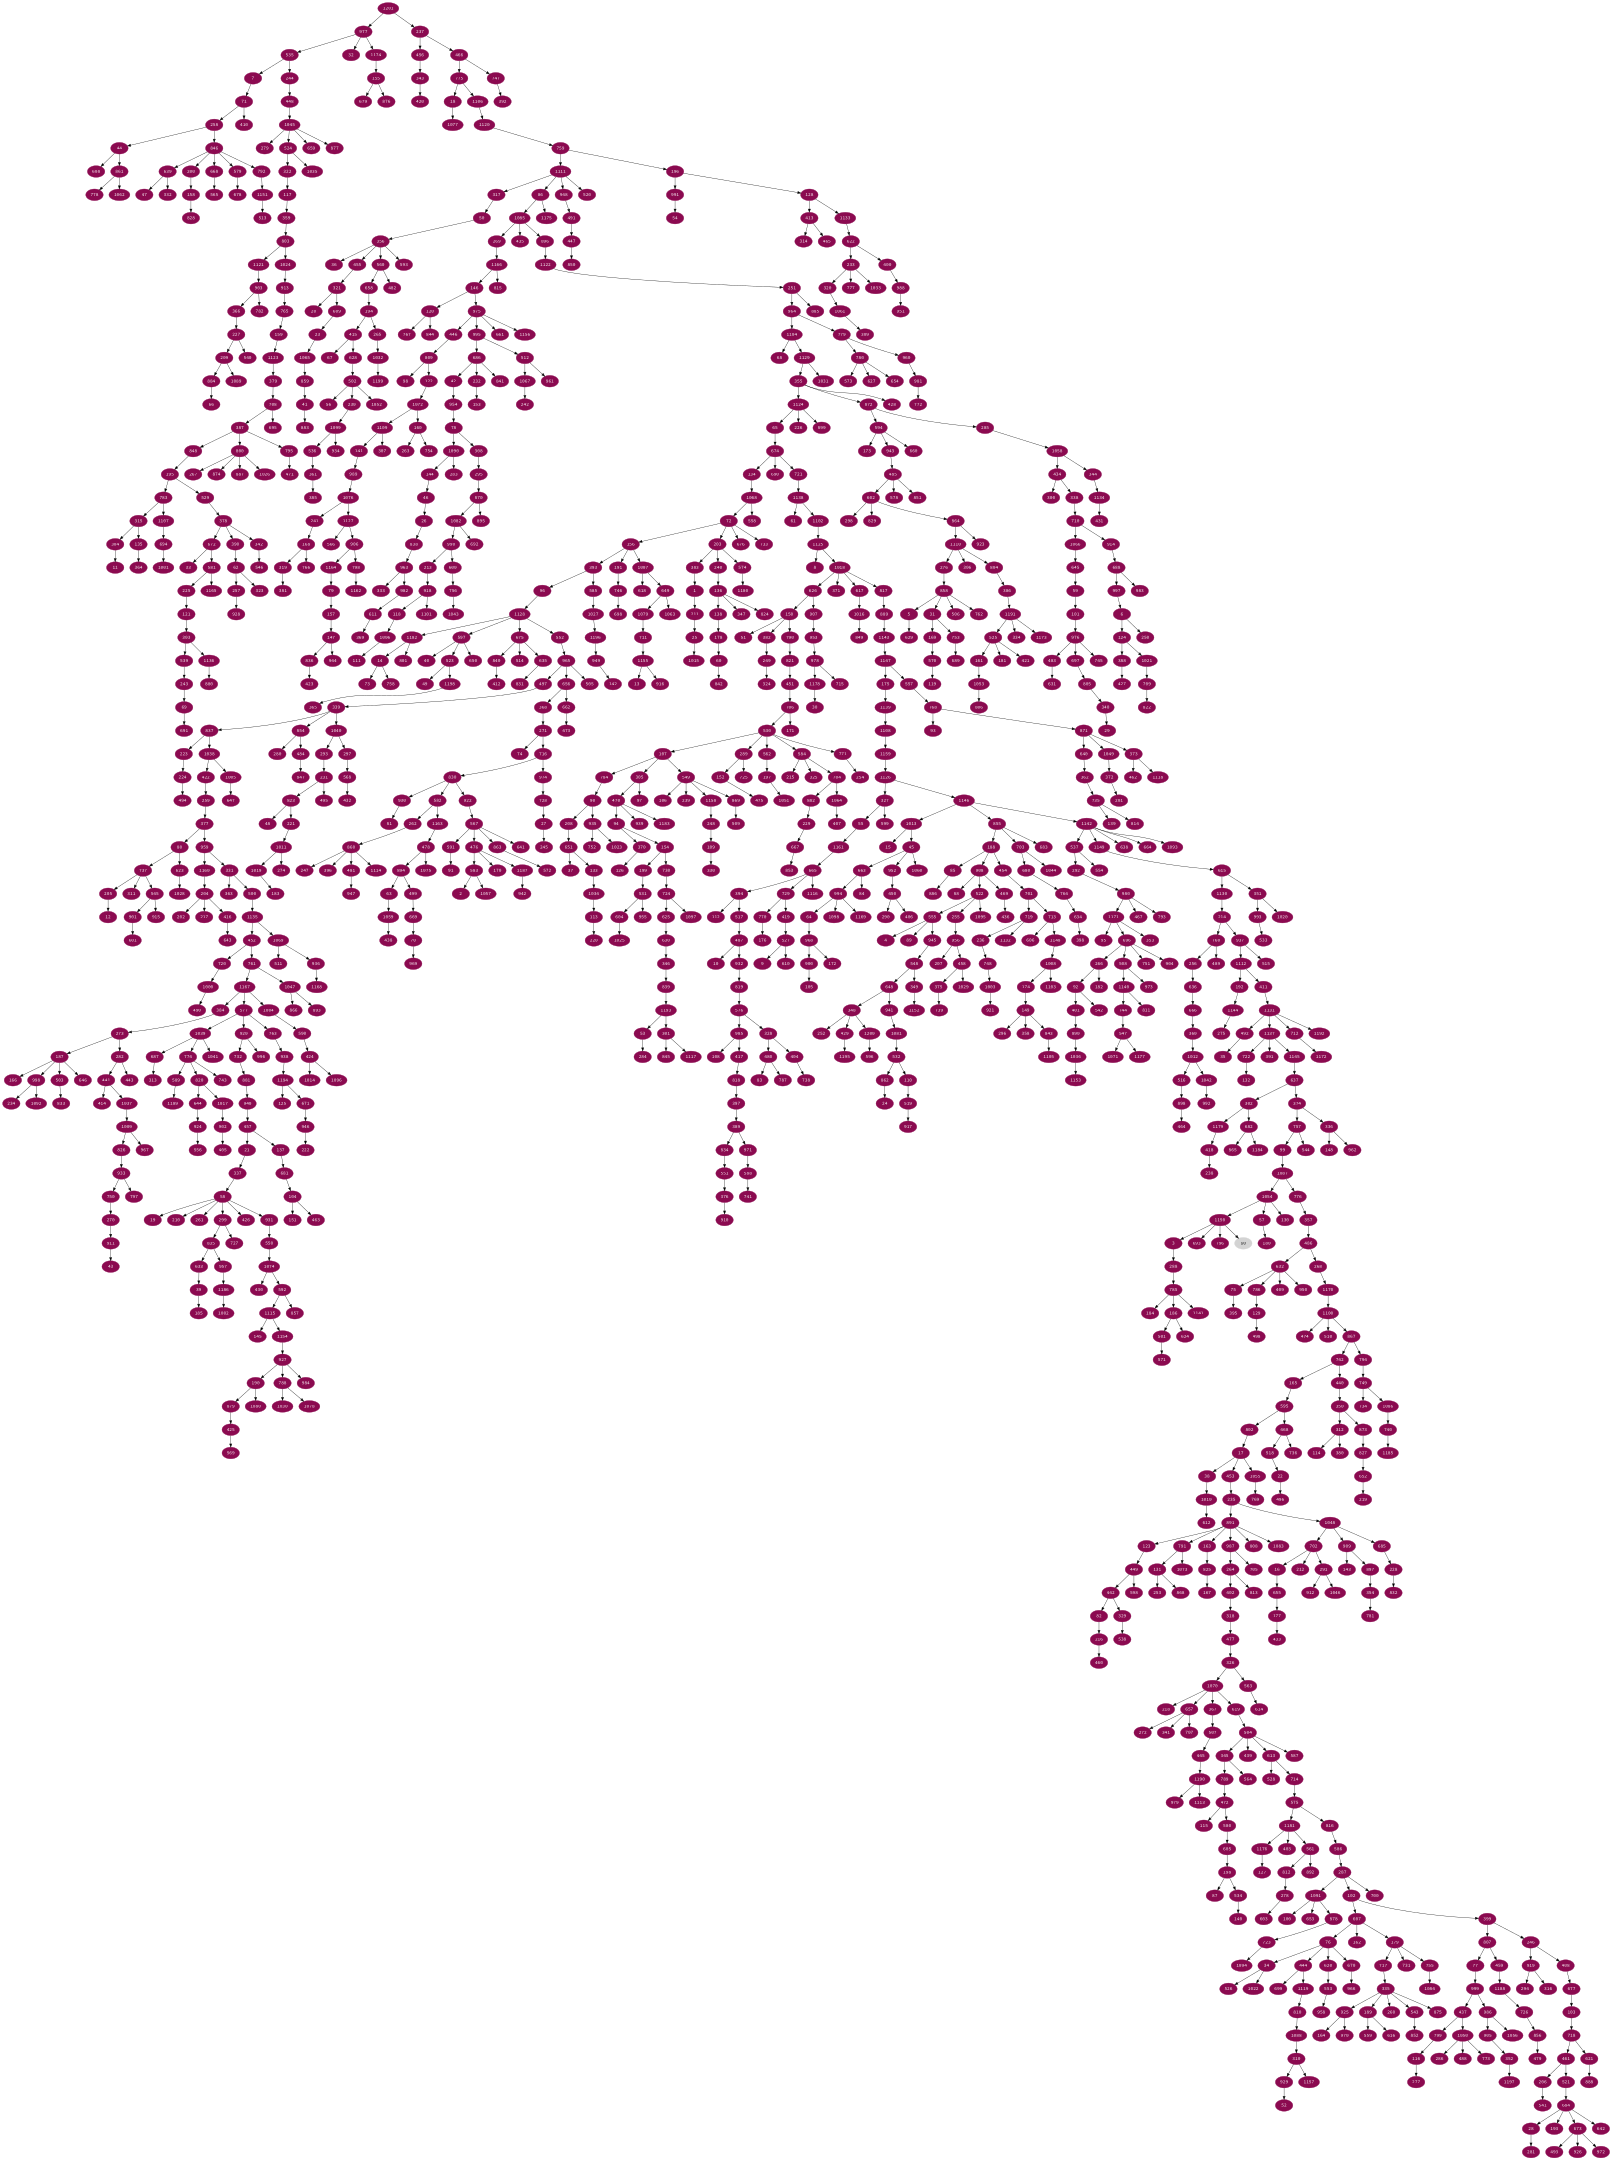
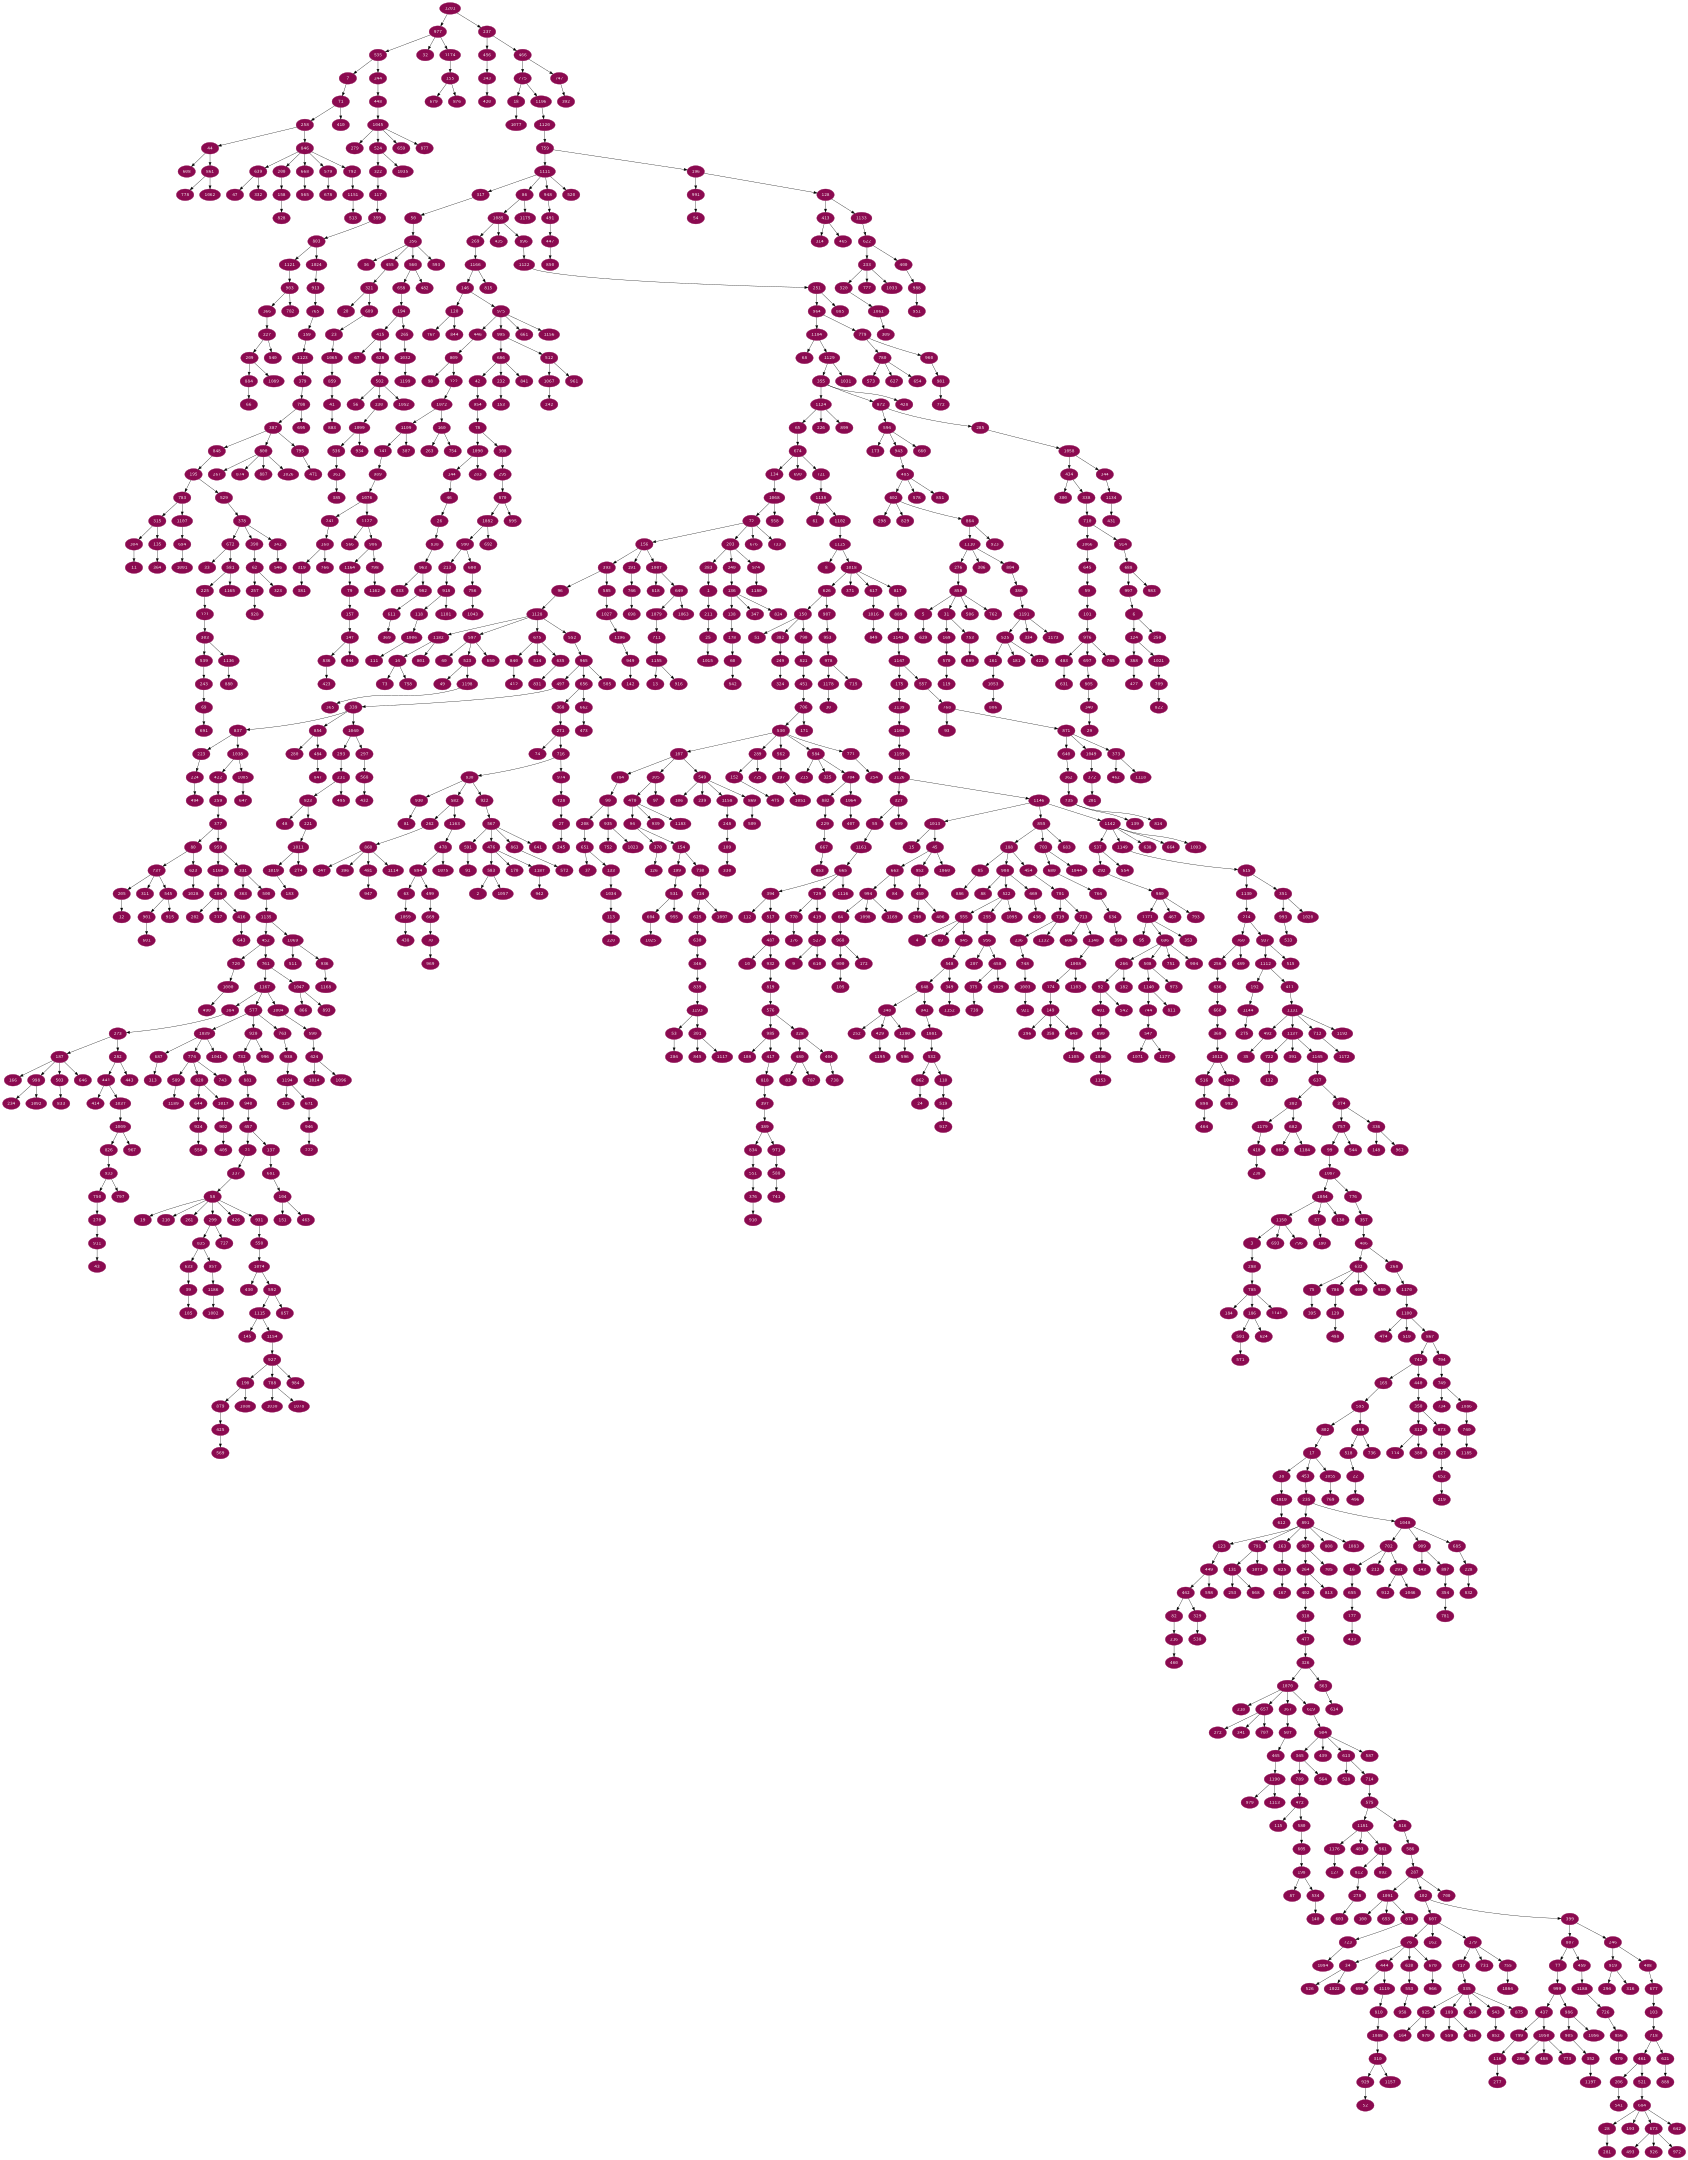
node "s0": removed
